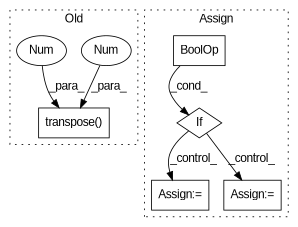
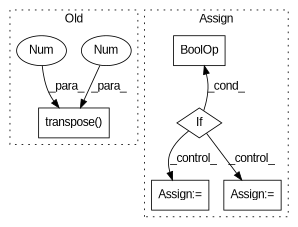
edge "BoolOp" -> "If": reversed
